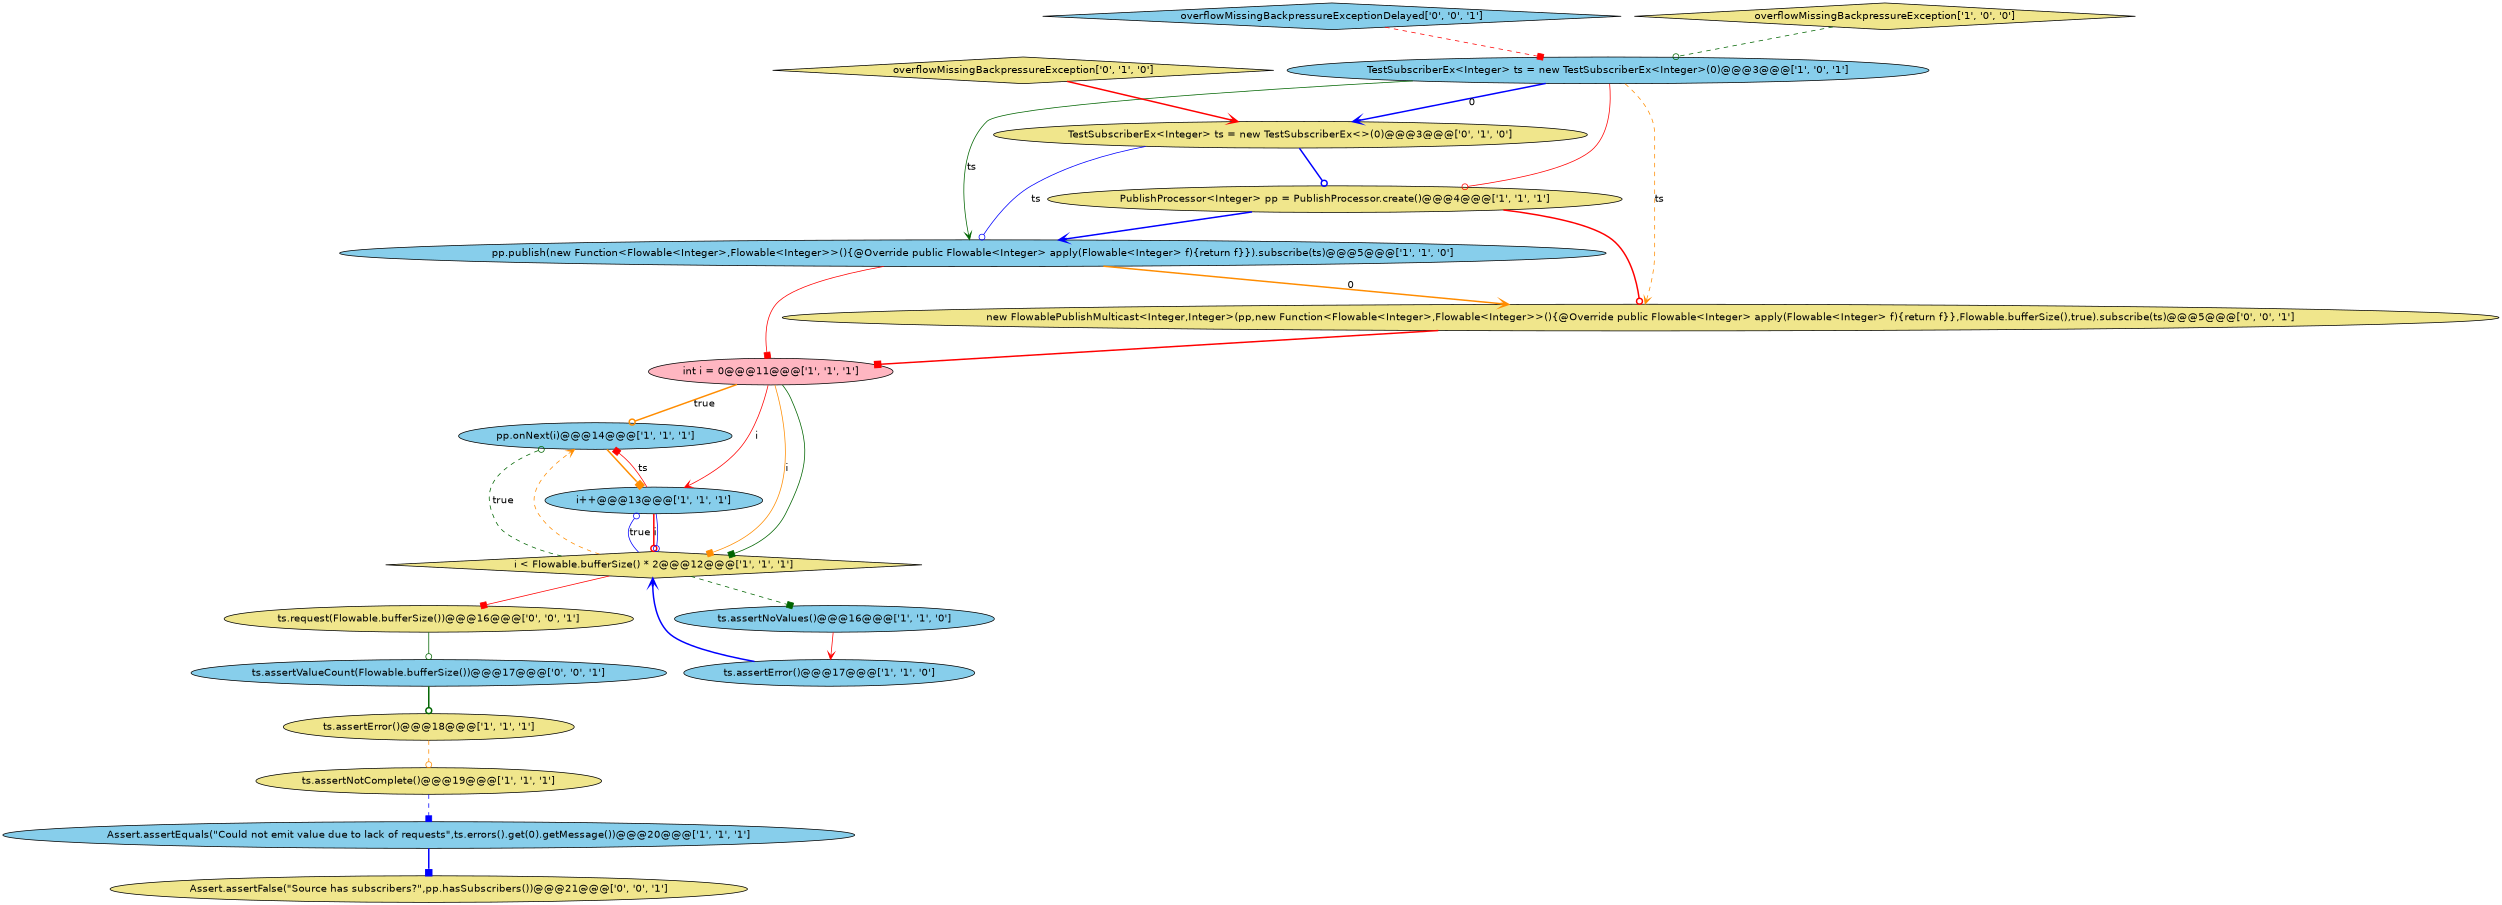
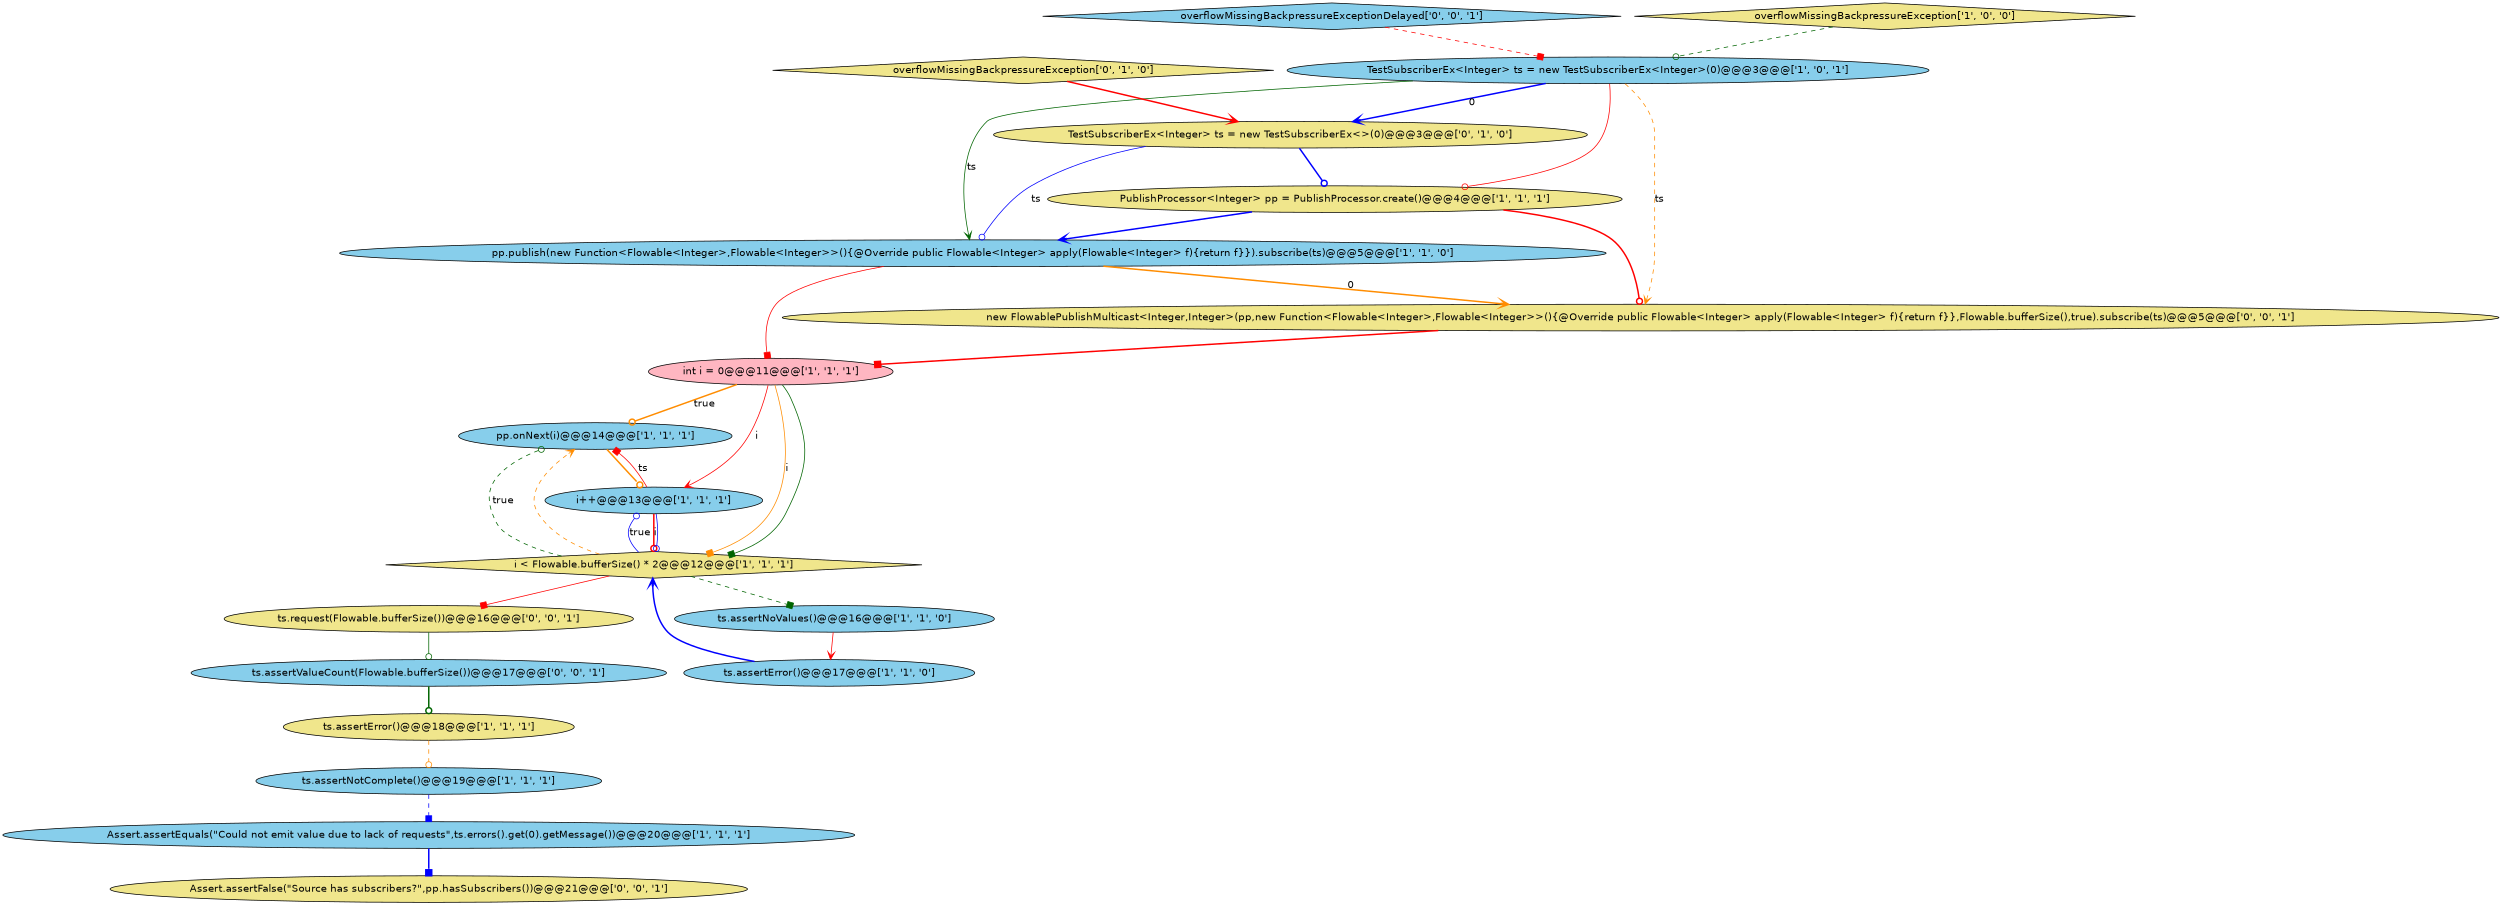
edge "pp.onNext(i)@@@14@@@['1', '1', '1']" -> "i++@@@13@@@['1', '1', '1']": arrowhead box -> odot
node "ts.assertNotComplete()@@@19@@@['1', '1', '1']": fillcolor khaki -> skyblue
